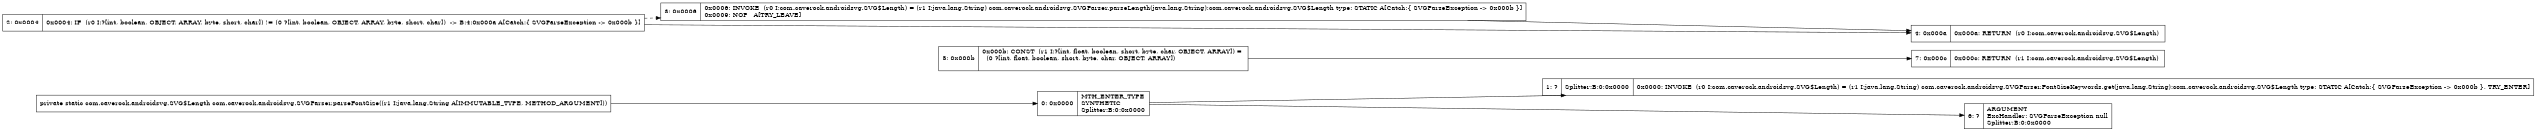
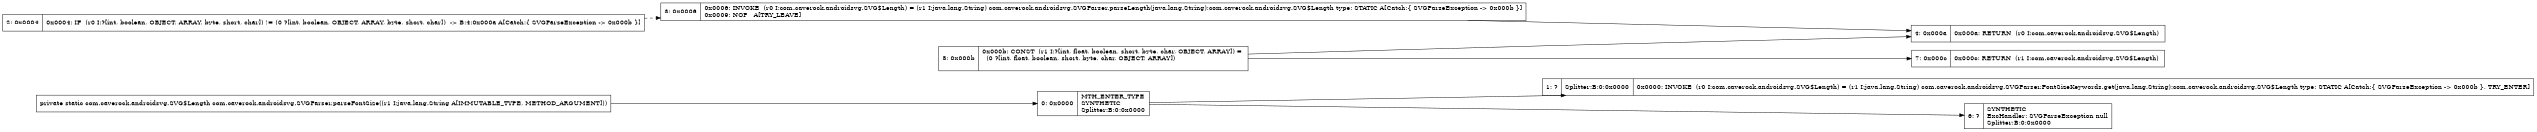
edge "2: 0x0004" -> "4: 0x000a": now "5: 0x000b" -> "4: 0x000a"
node "6: ?": text "ARGUMENT" -> "SYNTHETIC"
